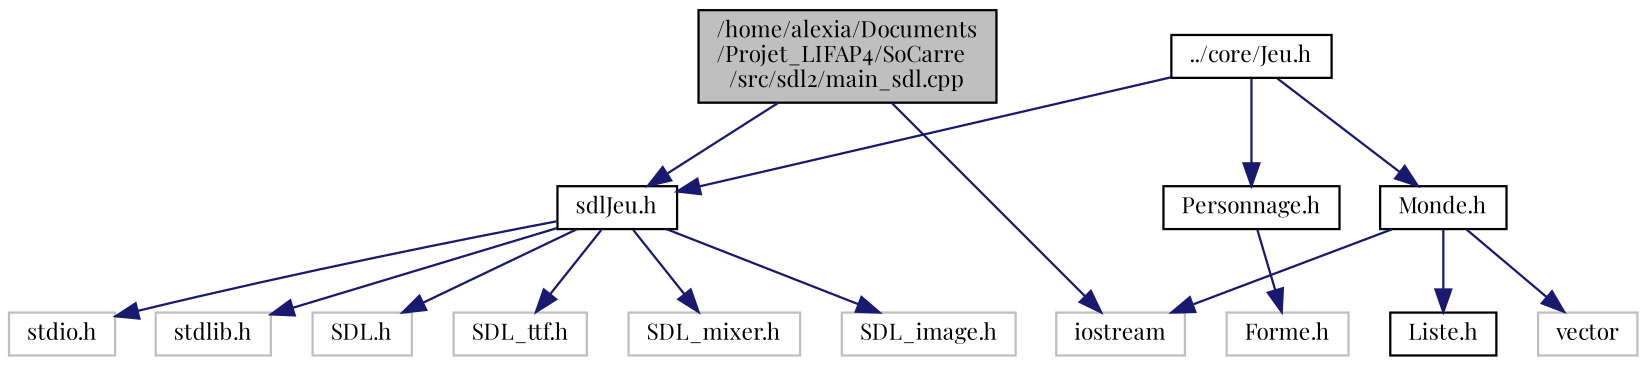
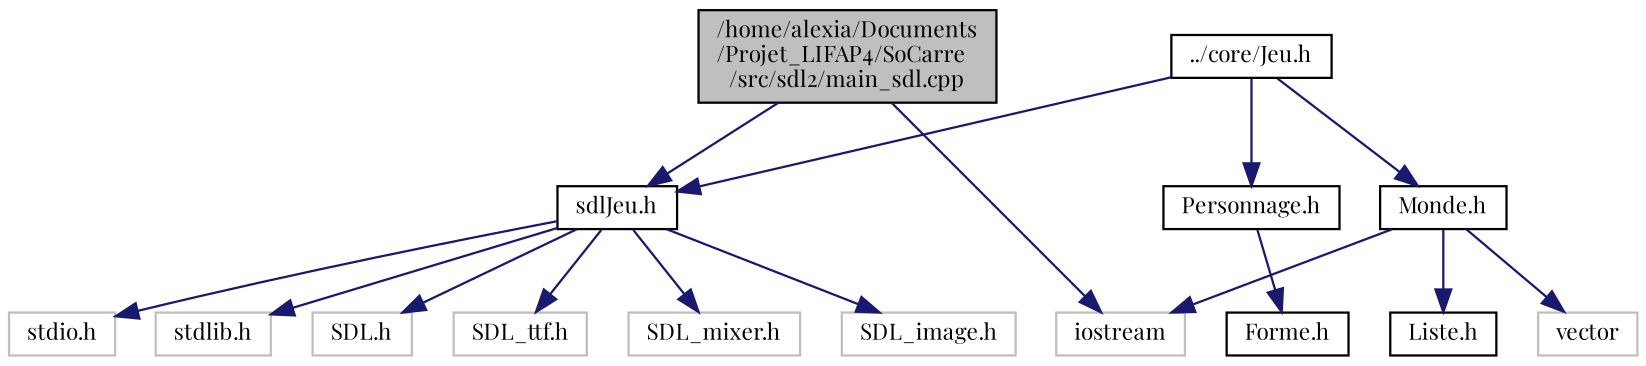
node "Forme.h": color grey75 -> black
